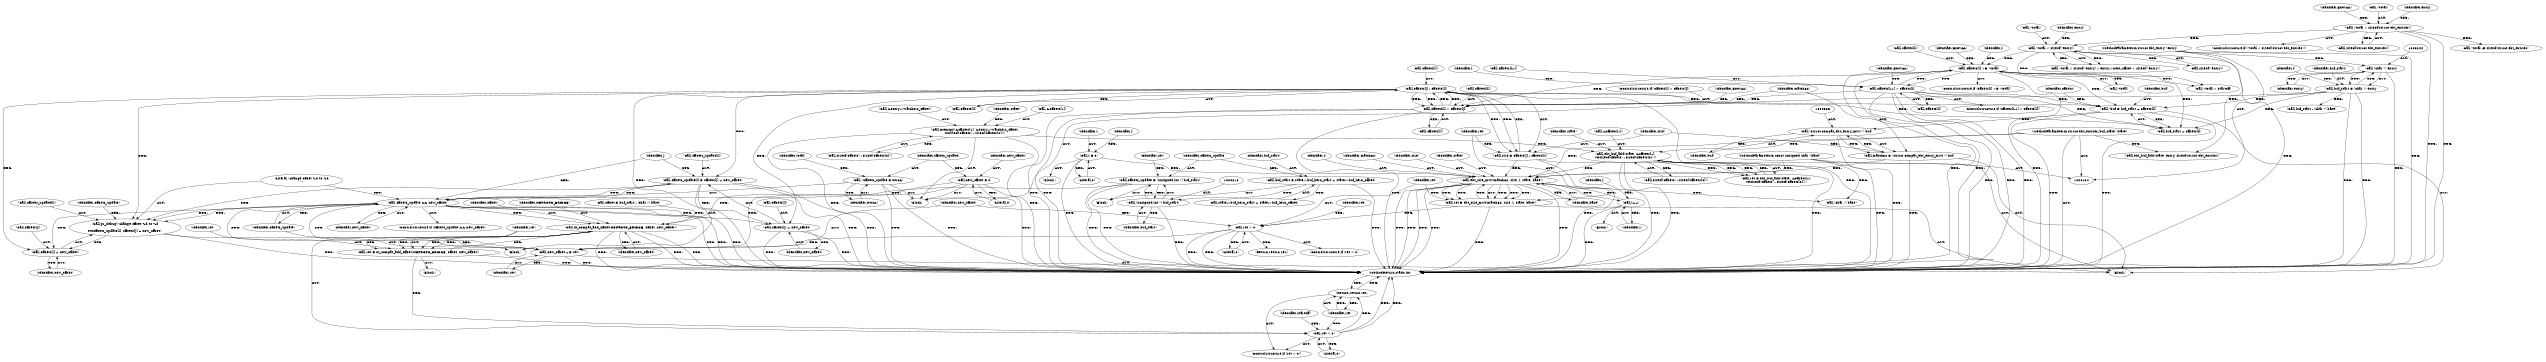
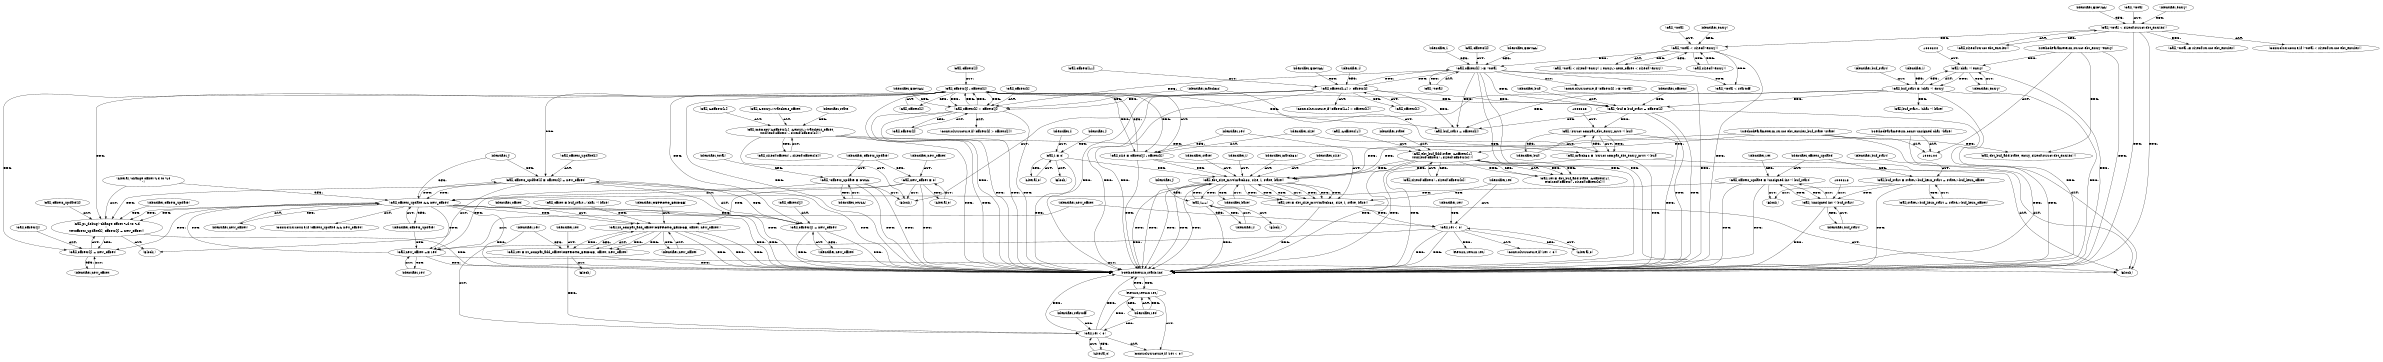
edge "(Call,sizeof(*entry))" -> "(Call,*total < sizeof(*entry))": label "AST: " -> "DDG: "
edge "(ControlStructure,if (offsets[i] > offsets[j]))" -> "(Call,offsets[i] > offsets[j])": reversed
edge "(Call,buf_start + offsets[i])" -> "(Call,*buf = buf_start + offsets[i])": removed, label "AST:"
node "(Call,(char *) base)": removed
edge "(MethodParameterIn,struct ebt_entries_buf_state *state)" -> "(MethodReturn,static int)": label "AST: " -> "DDG: "
